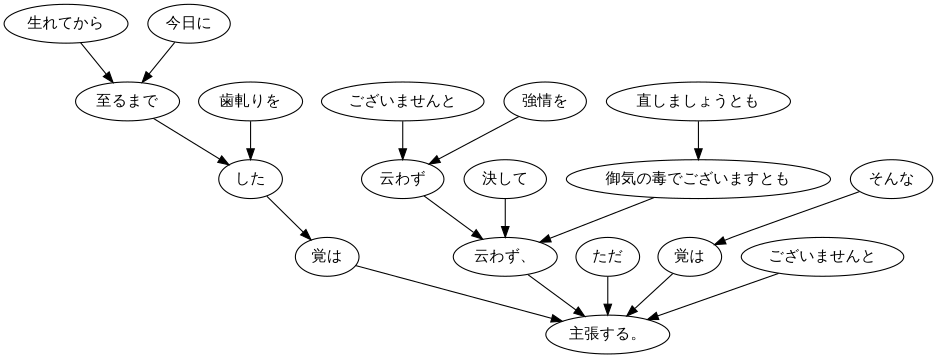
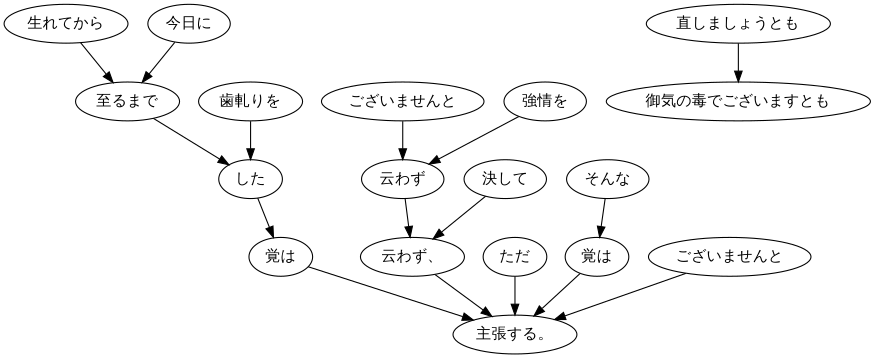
edge "御気の毒でございますとも" -> "云わず、": removed
